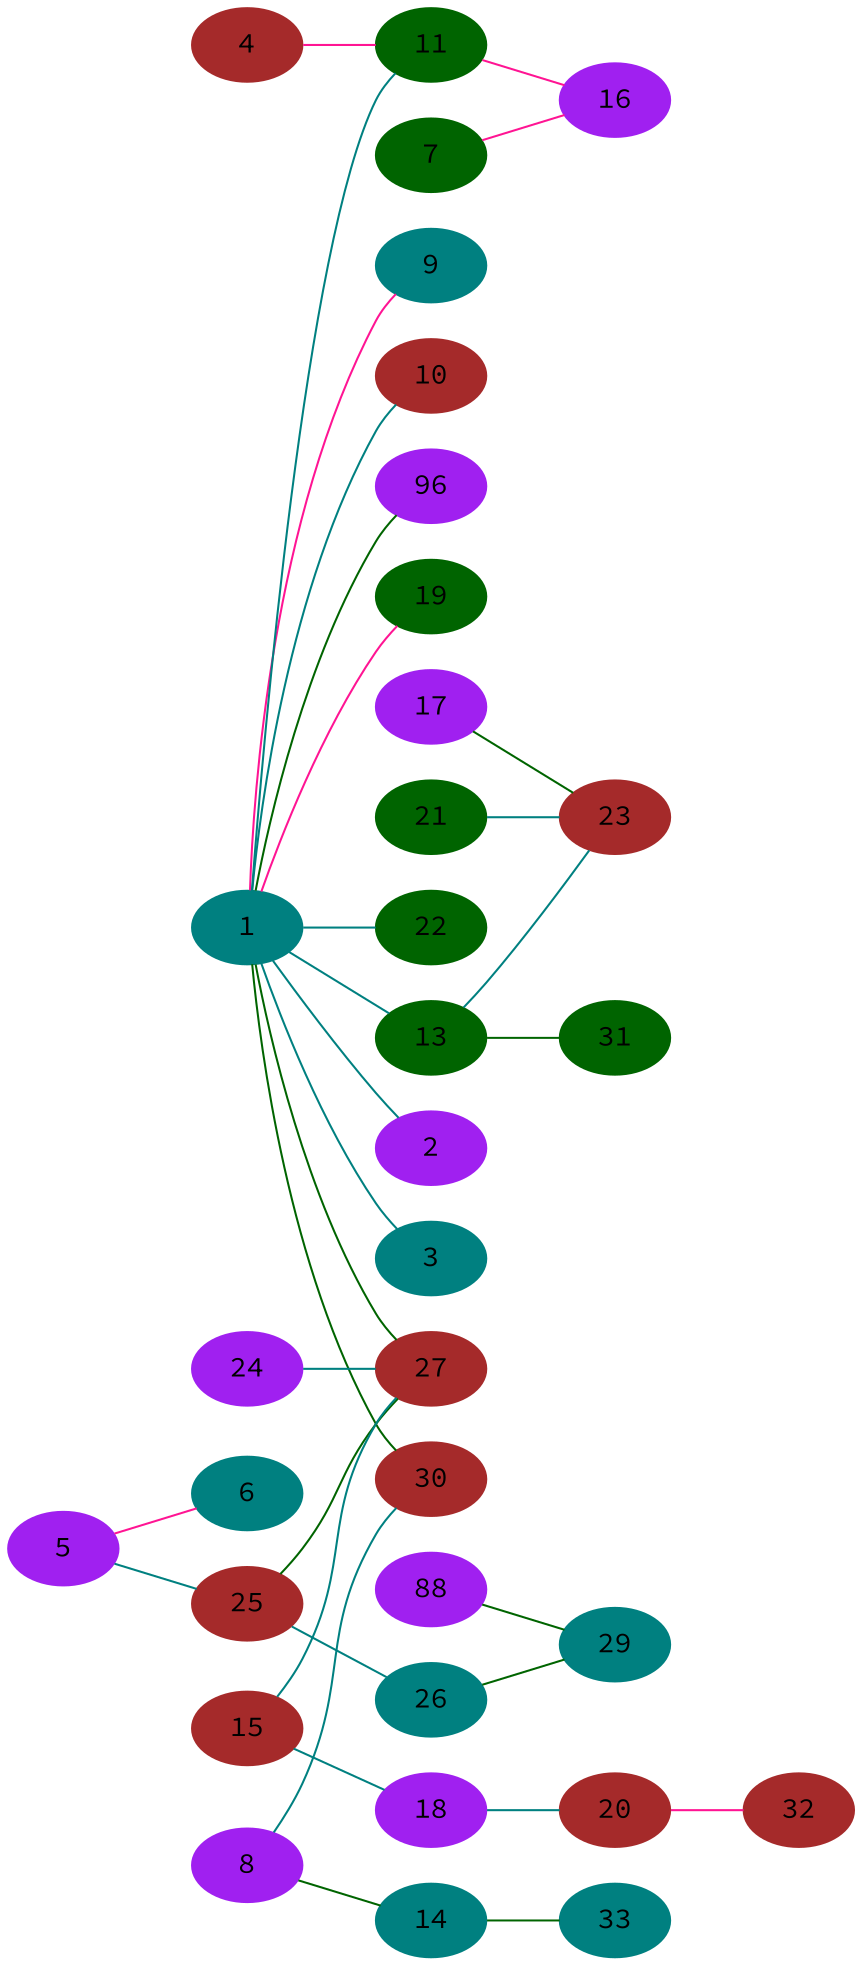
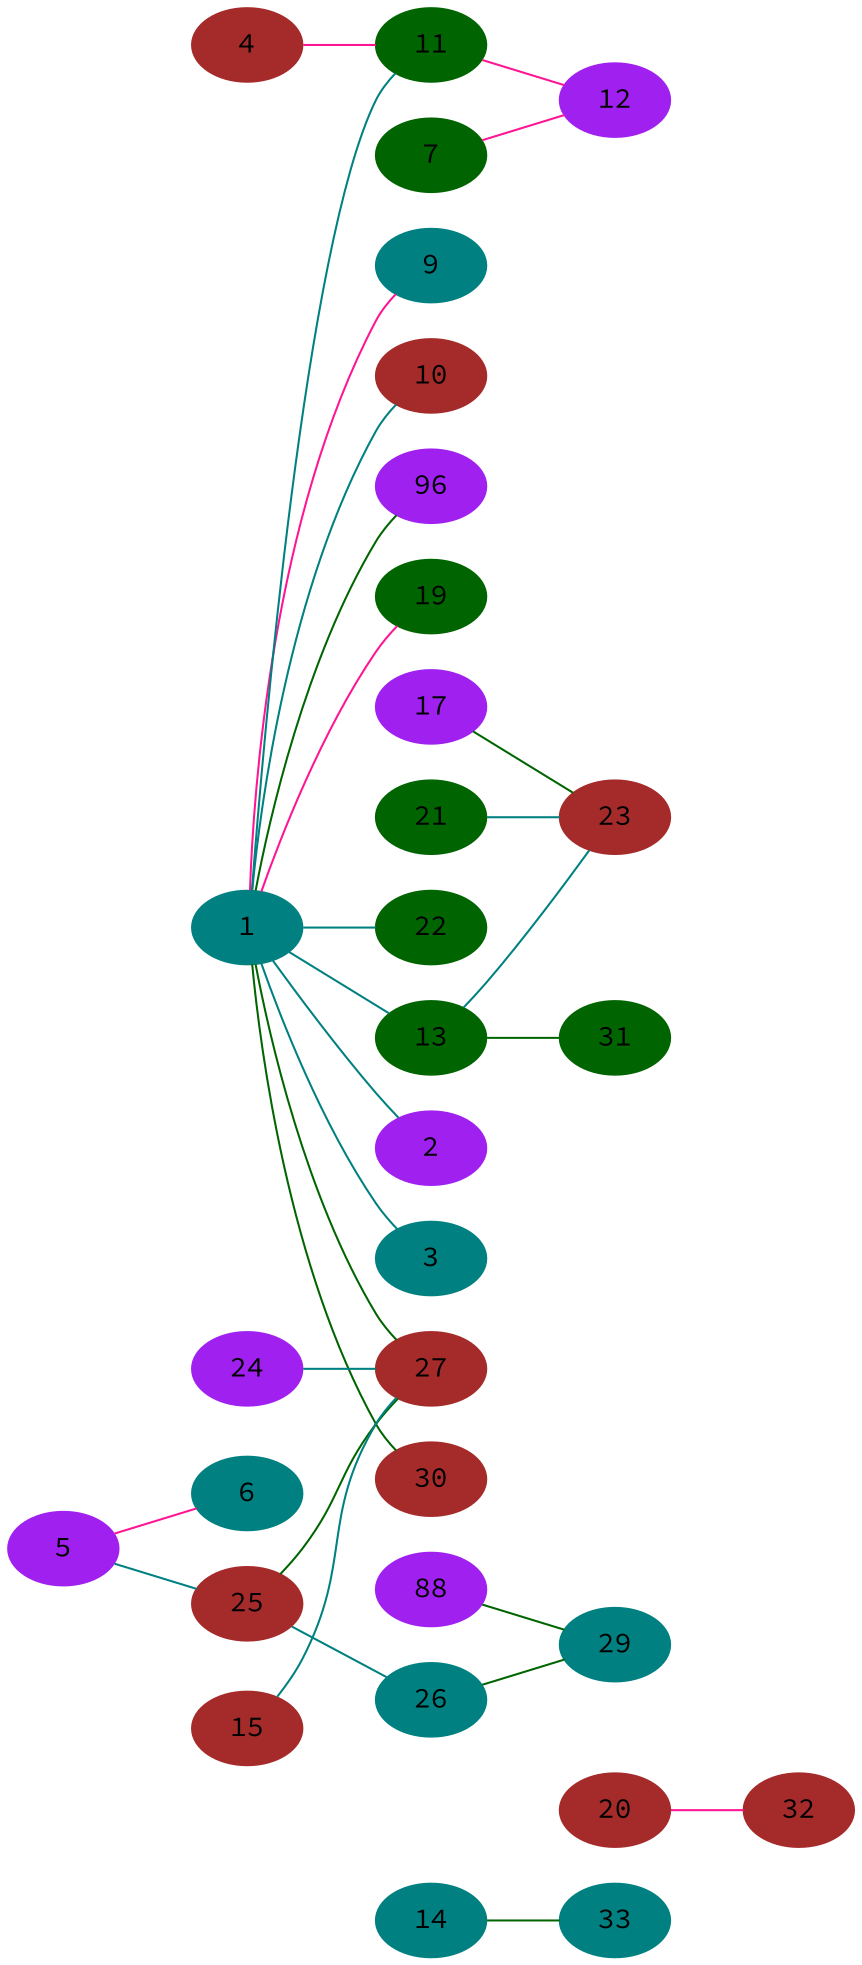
node "16": label "16" -> "12"
node "18": removed
node "8": removed
